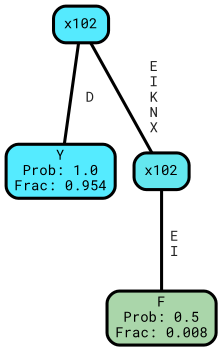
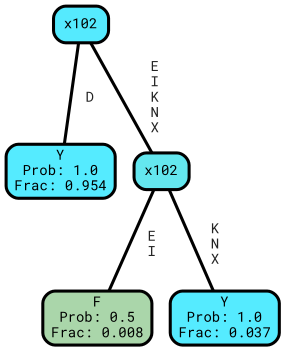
node "Y Prob: 1.0 Frac: 0.037": added
